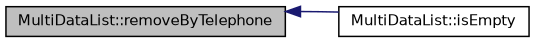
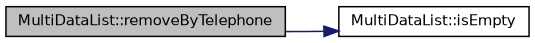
edge "MultiDataList::isEmpty" -> "MultiDataList::removeByTelephone": reversed
